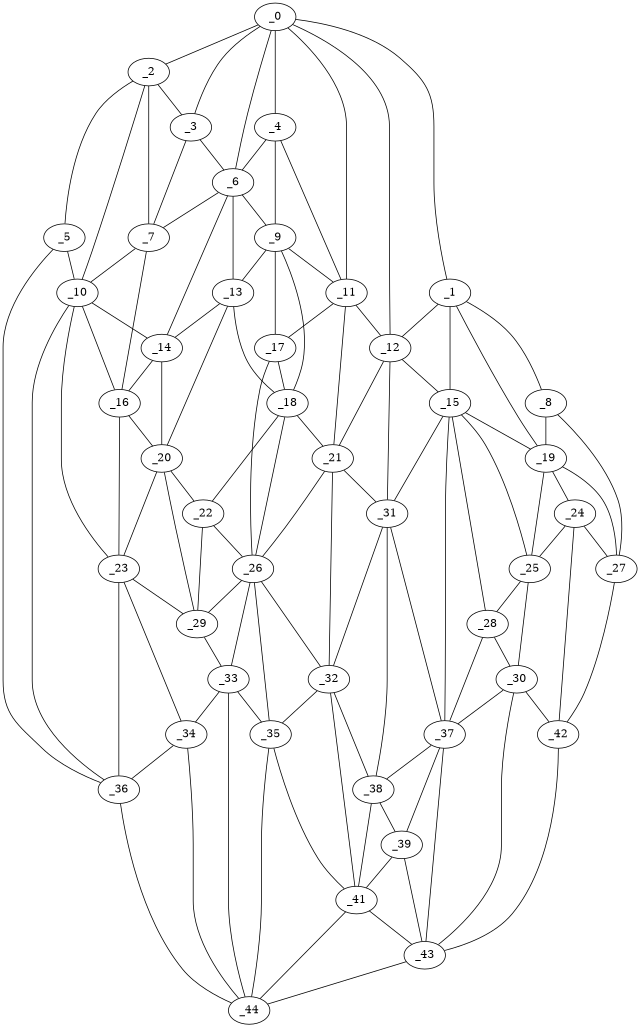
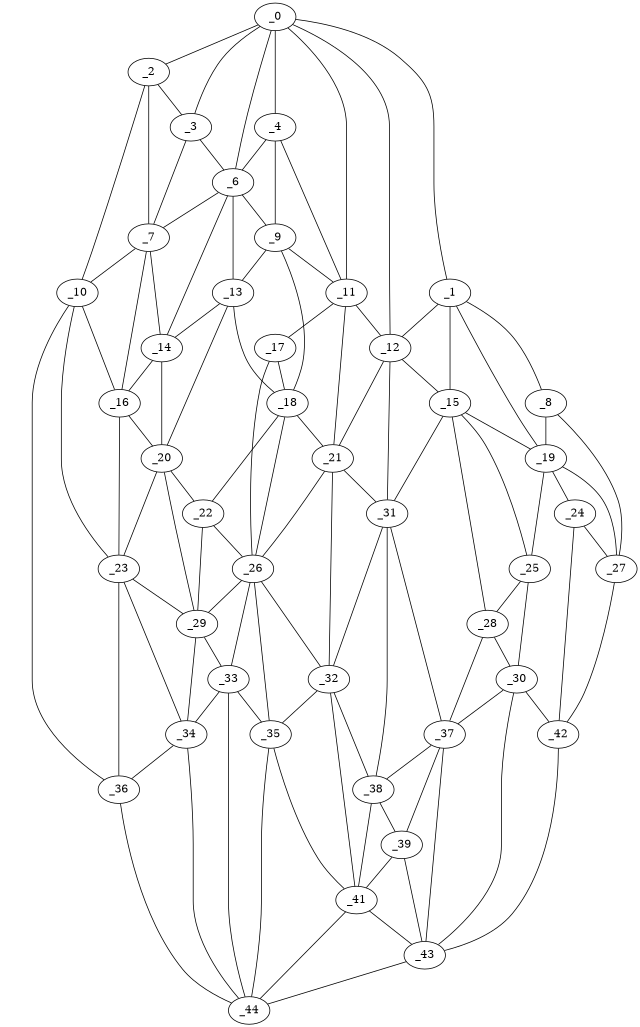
node "_5": removed
edge "_9" -- "_17": removed
edge "_10" -- "_14": now "_7" -- "_14"
edge "_24" -- "_25": removed
edge "_15" -- "_37": removed
edge "_29" -- "_34": added
